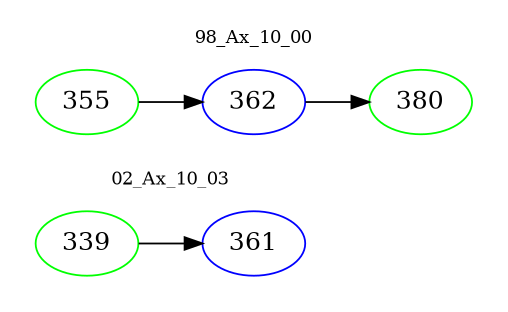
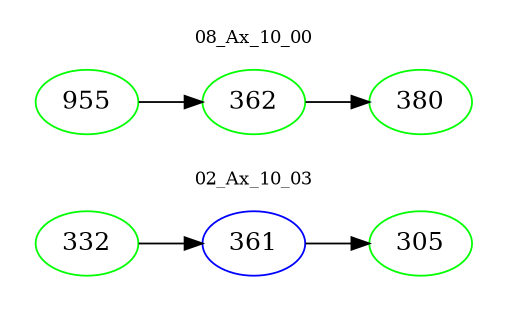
cluster "98_Ax_10_00": label "98_Ax_10_00" -> "08_Ax_10_00"
node "355": label "355" -> "955"
node "362": color blue -> green
node "339": label "339" -> "332"
node "305": added
